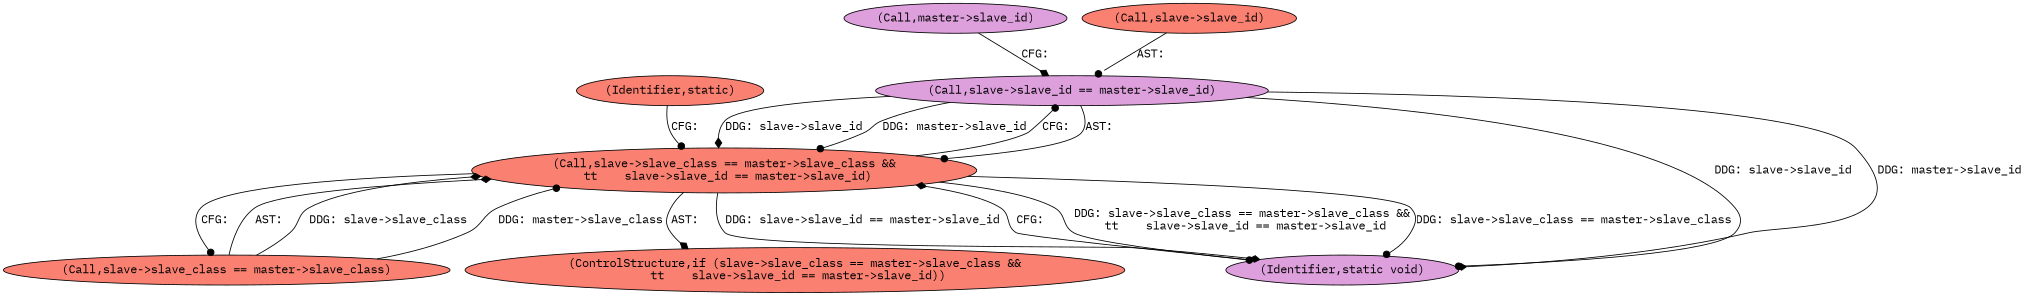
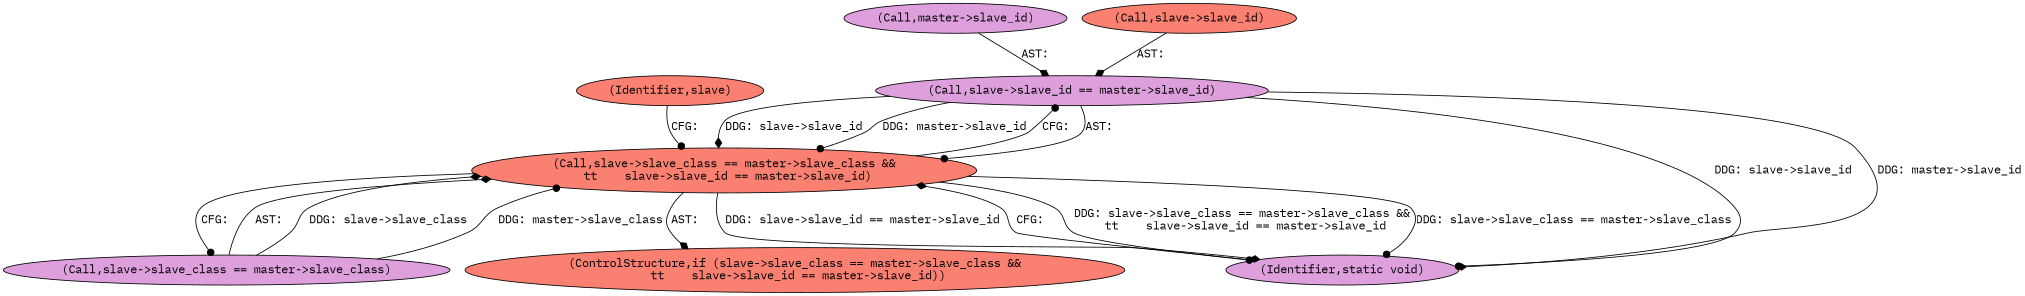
edge "(Call,slave->slave_id)" -> "(Call,slave->slave_id == master->slave_id)": arrowhead dot -> diamond
edge "(Call,master->slave_id)" -> "(Call,slave->slave_id == master->slave_id)": label "CFG: " -> "AST: "
node "(Identifier,static)": label "(Identifier,static)" -> "(Identifier,slave)"
node "(Call,slave->slave_class == master->slave_class)": fillcolor salmon -> plum
